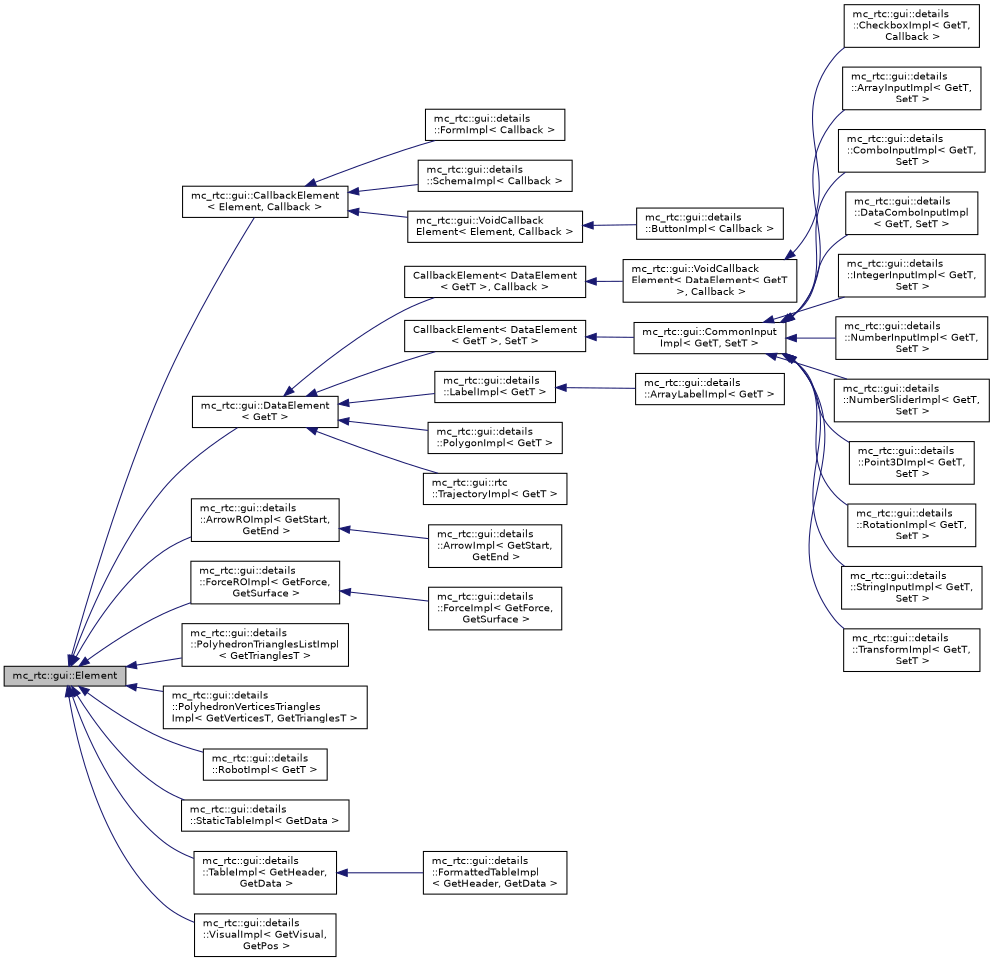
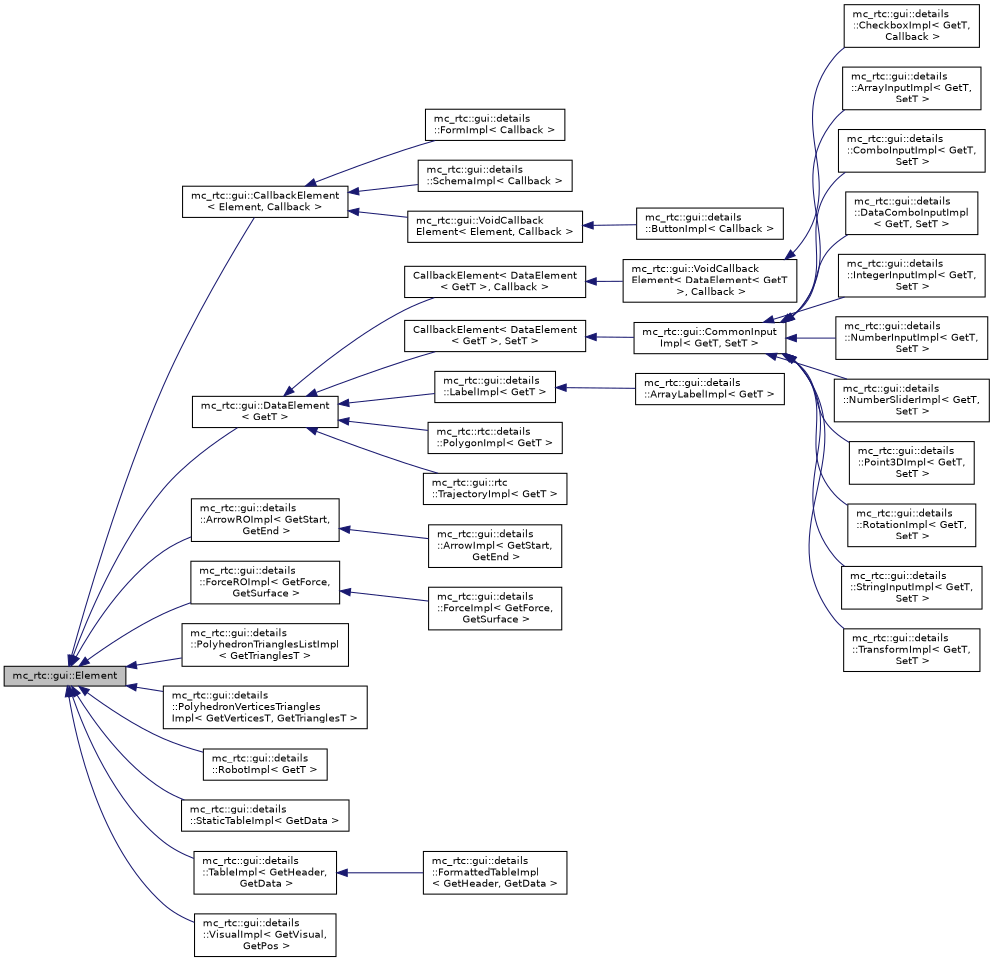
node "mc_rtc::gui::details ::PolygonImpl< GetT >": label "mc_rtc::gui::details ::PolygonImpl< GetT >" -> "mc_rtc::rtc::details ::PolygonImpl< GetT >"
